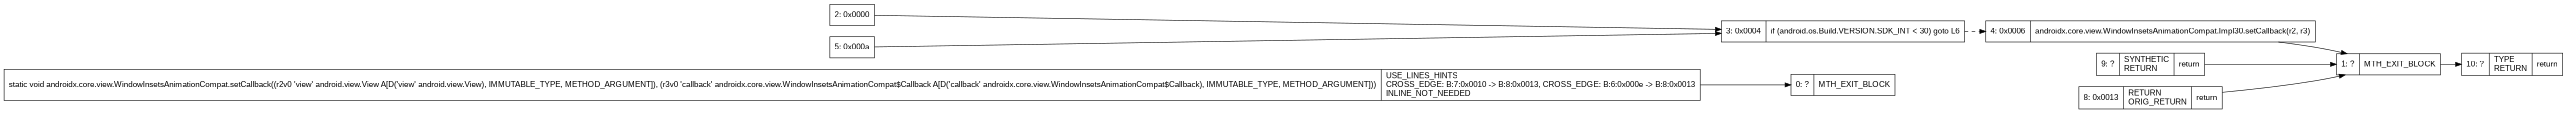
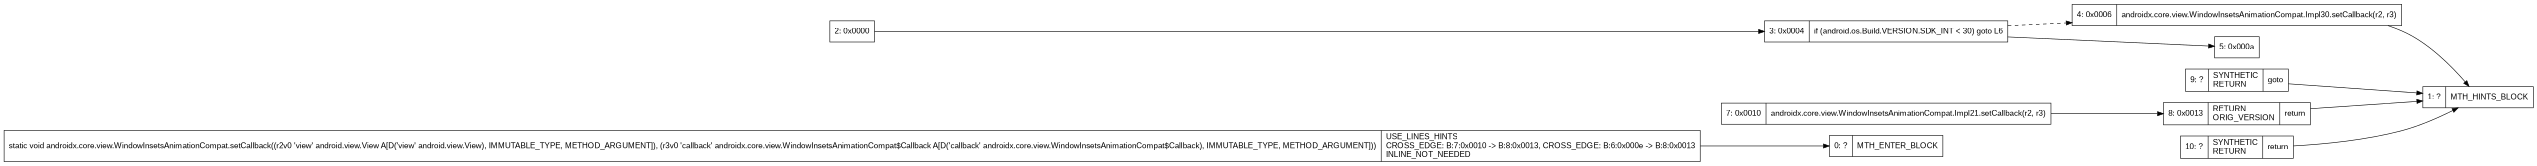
edge "5: 0x000a" -> "3: 0x0004": reversed
node "10: ?": text "TYPE" -> "SYNTHETIC"
node "9: ?": text "return" -> "goto"
node "1: ?": text "MTH_EXIT_BLOCK" -> "MTH_HINTS_BLOCK"
edge "1: ?" -> "10: ?": reversed
node "0: ?": text "MTH_EXIT_BLOCK" -> "MTH_ENTER_BLOCK"
node "8: 0x0013": text "ORIG_RETURN" -> "ORIG_VERSION"
node "7: 0x0010": added
